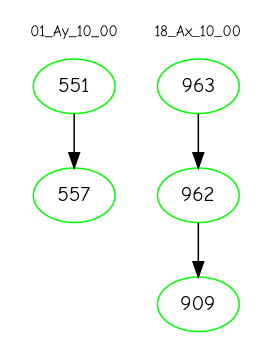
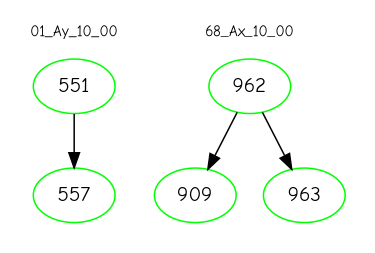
cluster "18_Ax_10_00": label "18_Ax_10_00" -> "68_Ax_10_00"
edge "963" -> "962": reversed
